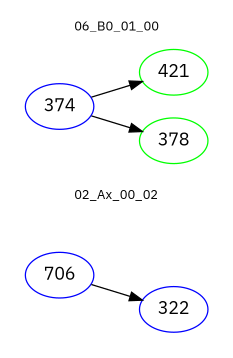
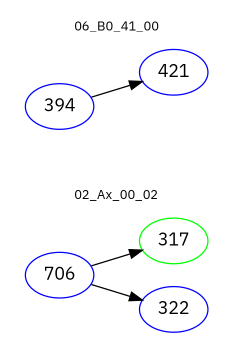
cluster "06_B0_01_00": label "06_B0_01_00" -> "06_B0_41_00"
node "421": color green -> blue
node "374": label "374" -> "394"
node "378": removed
node "317": added
